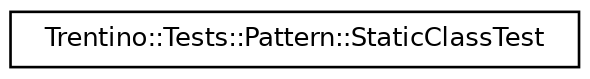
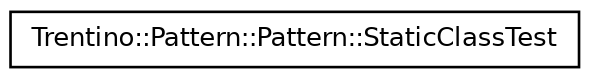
node "Trentino::Tests::Pattern::StaticClassTest": label "Trentino::Tests::Pattern::StaticClassTest" -> "Trentino::Pattern::Pattern::StaticClassTest"
